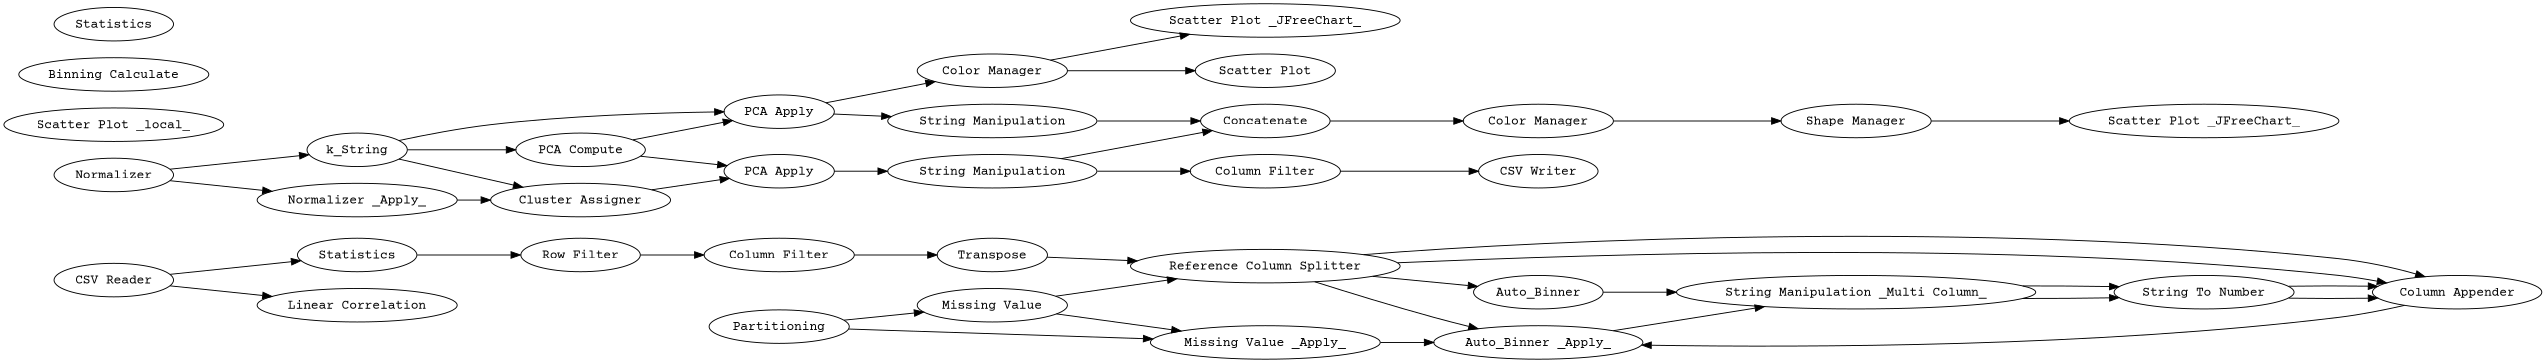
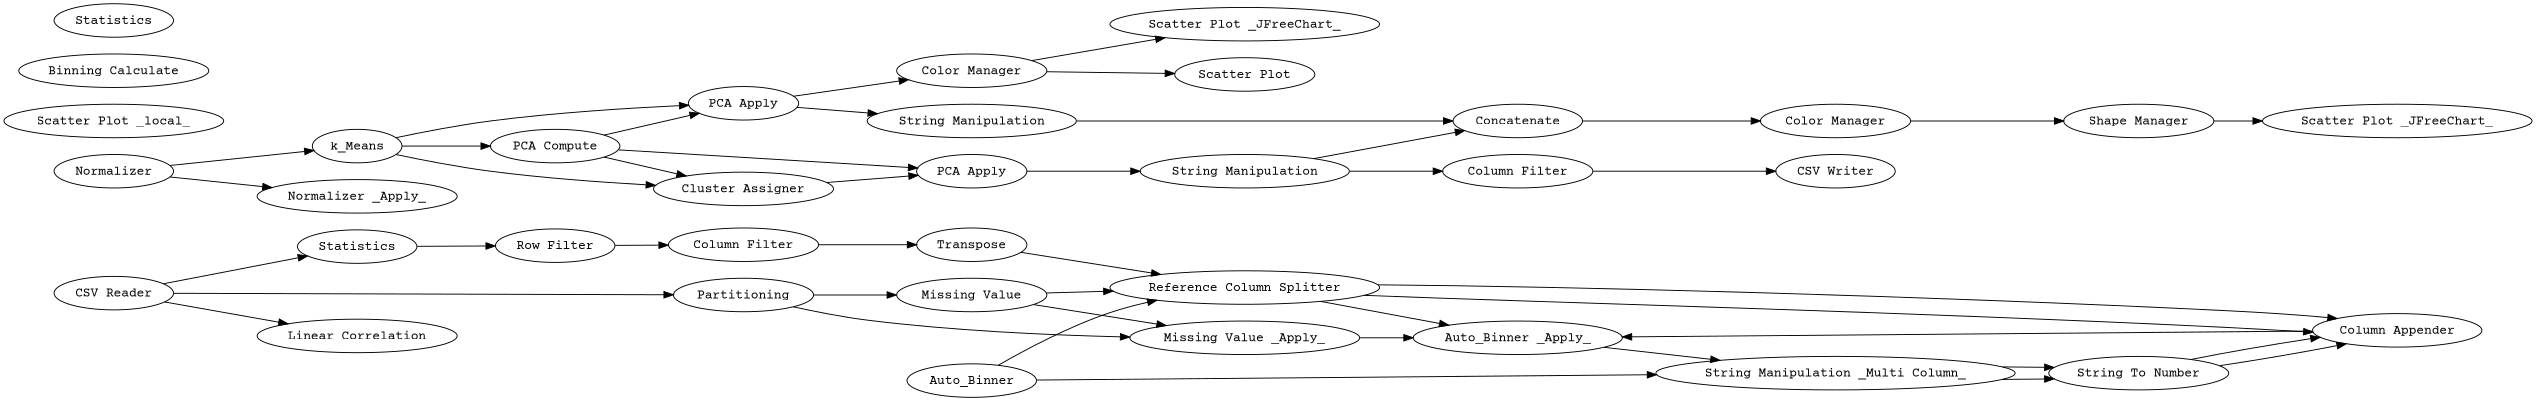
node "k_String": label "k_String" -> "k_Means"
edge "Normalizer _Apply_" -> "Cluster Assigner": now "PCA Compute" -> "Cluster Assigner"
edge "Reference Column Splitter" -> "Auto_Binner": reversed
edge "CSV Reader" -> "Partitioning": added
